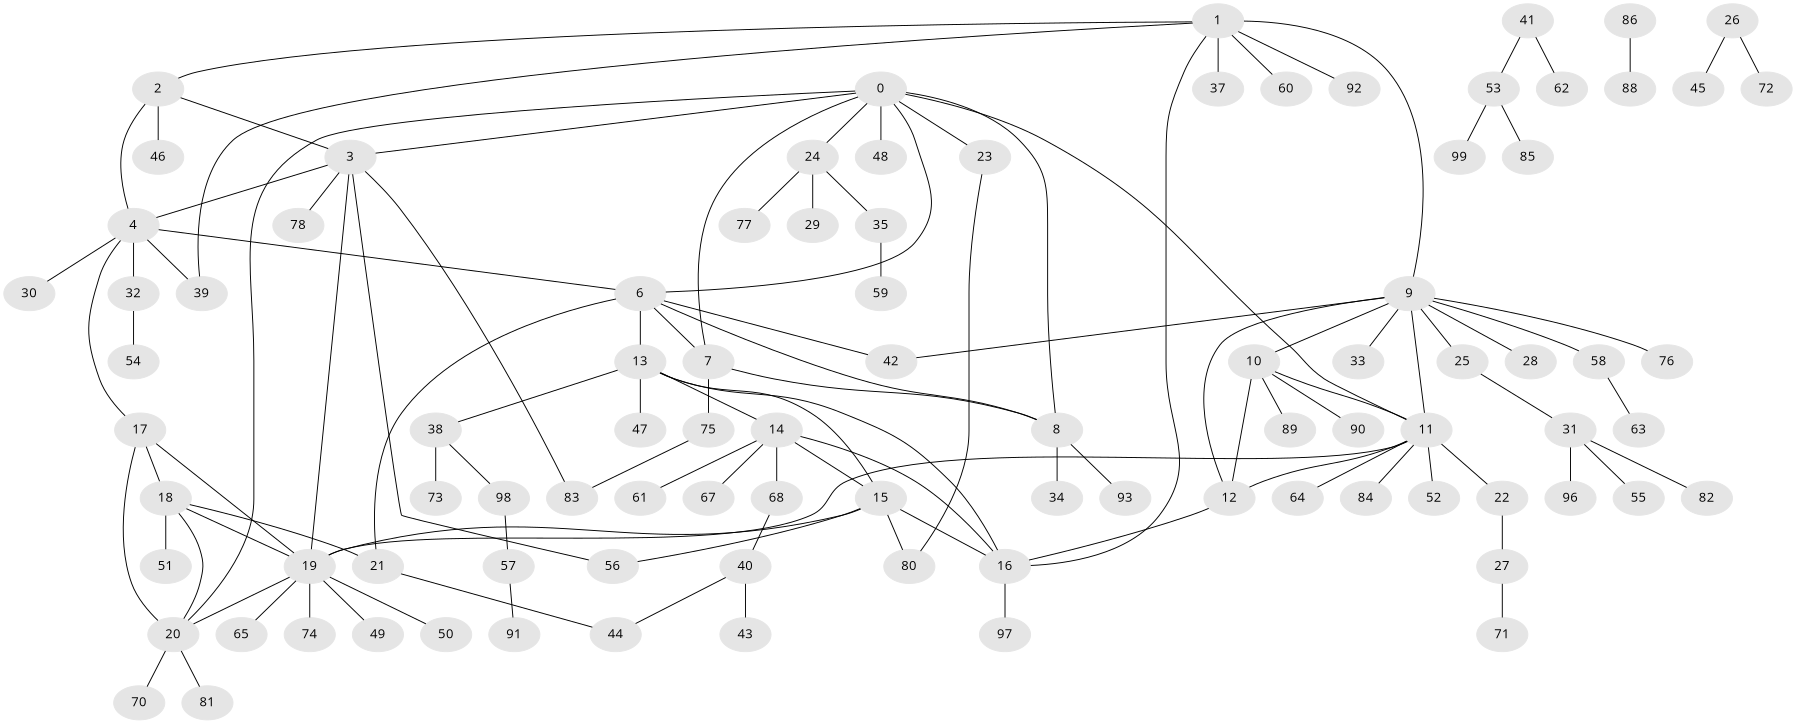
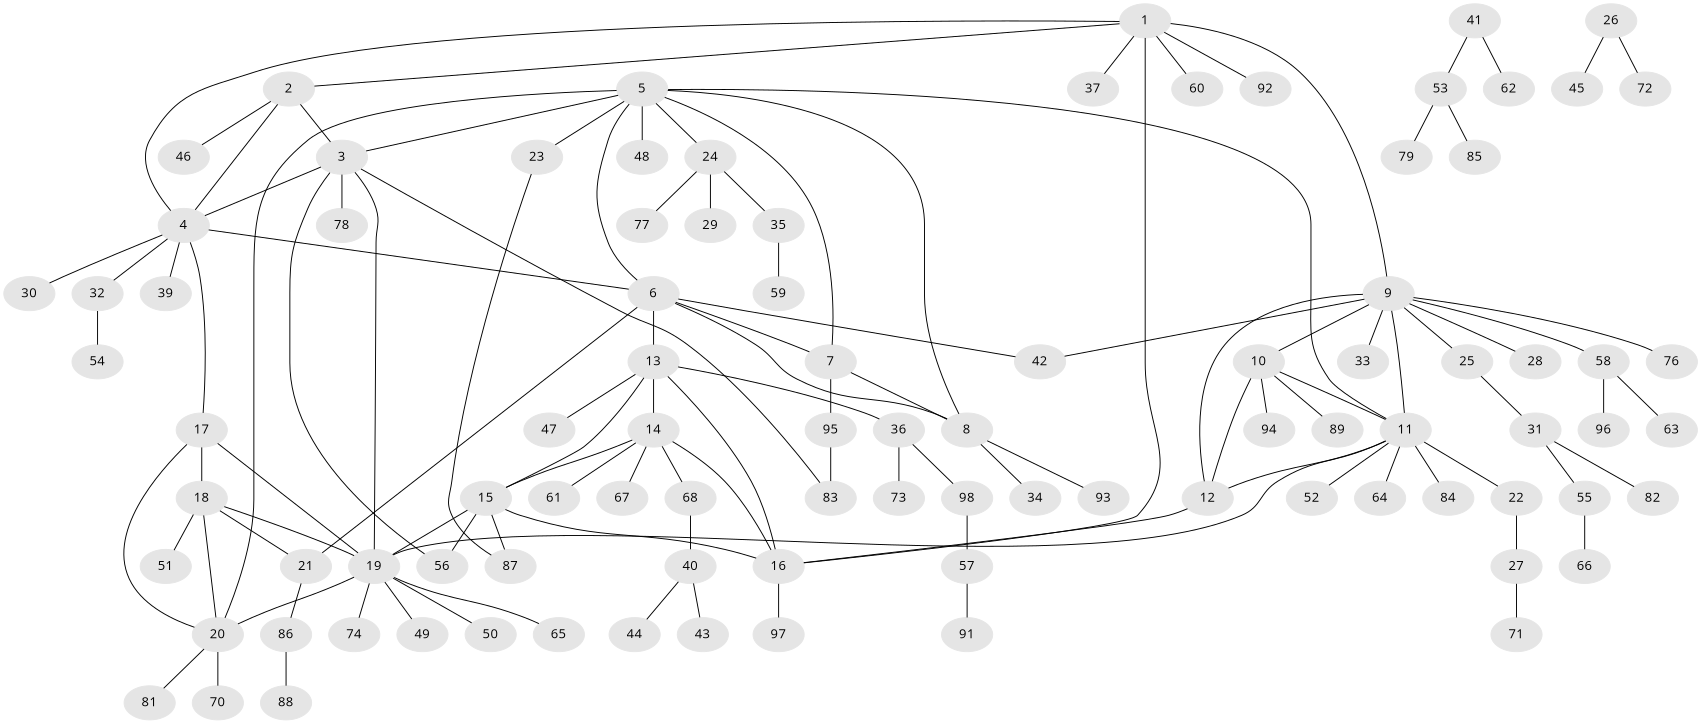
edge "1" -- "39": now "1" -- "4"
node "0": label "0" -> "5"
node "99": label "99" -> "79"
node "38": label "38" -> "36"
node "75": label "75" -> "95"
node "90": label "90" -> "94"
edge "31" -- "96": now "58" -- "96"
node "80": label "80" -> "87"
node "66": added
edge "21" -- "44": now "21" -- "86"
